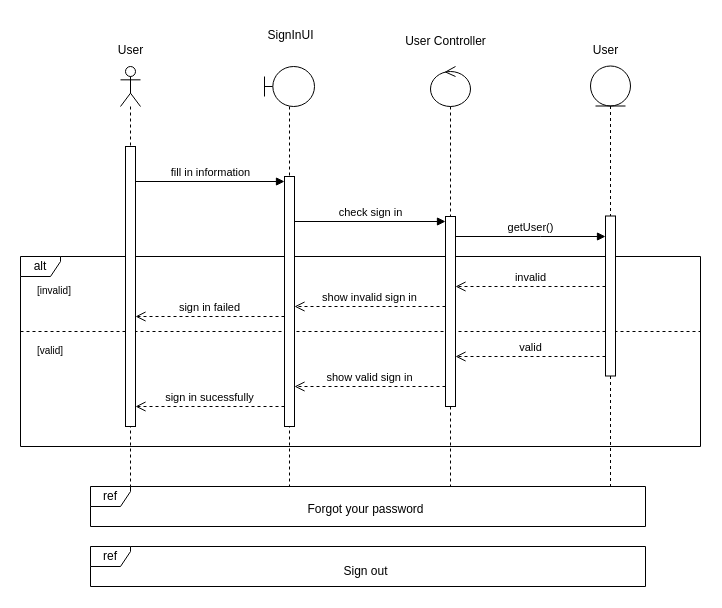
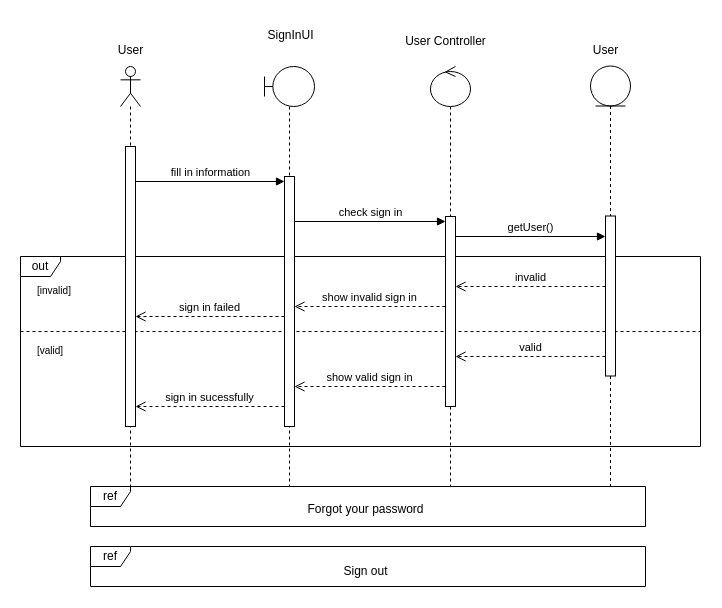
node "alt": label "alt" -> "out"
